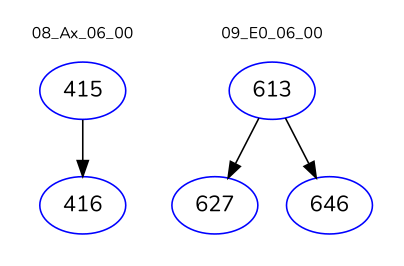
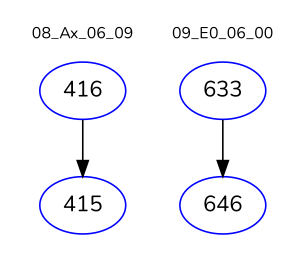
cluster "08_Ax_06_00": label "08_Ax_06_00" -> "08_Ax_06_09"
node "613": label "613" -> "633"
edge "415" -> "416": reversed
node "627": removed
